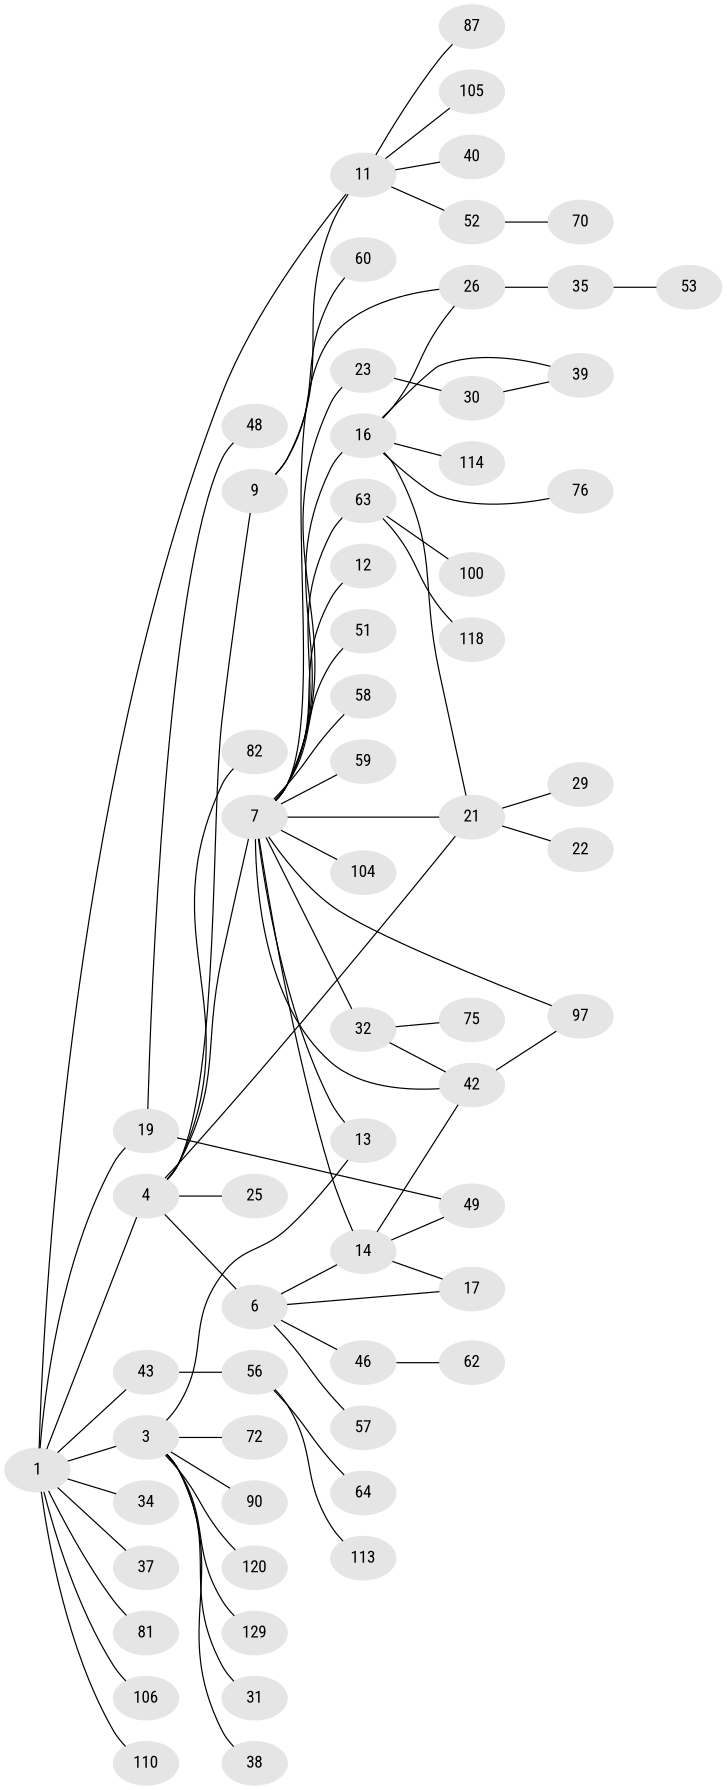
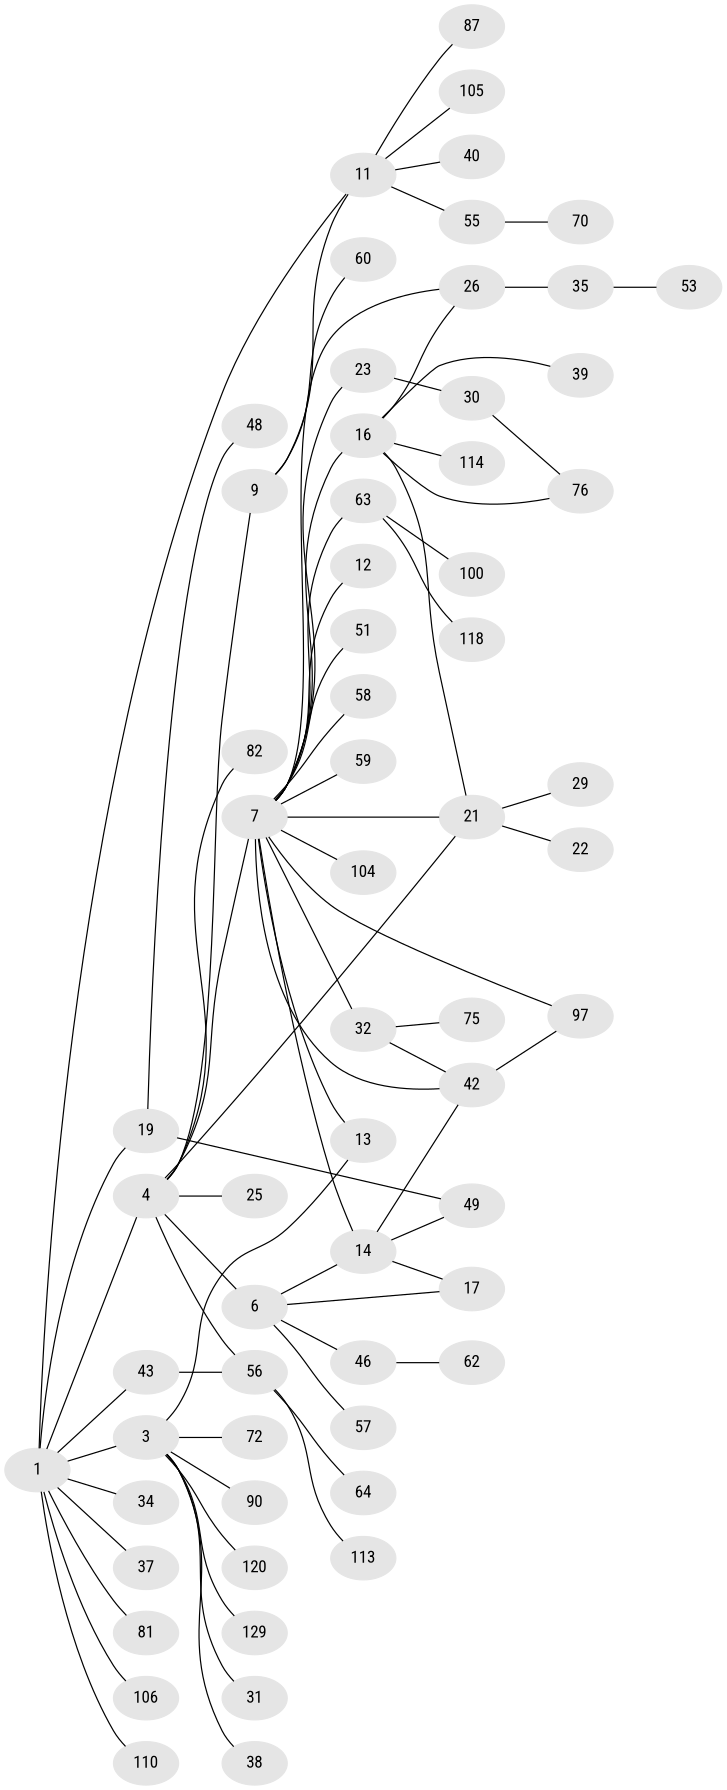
node "52": label "52" -> "55"
edge "39" -- "30": now "76" -- "30"
edge "4" -- "56": added
